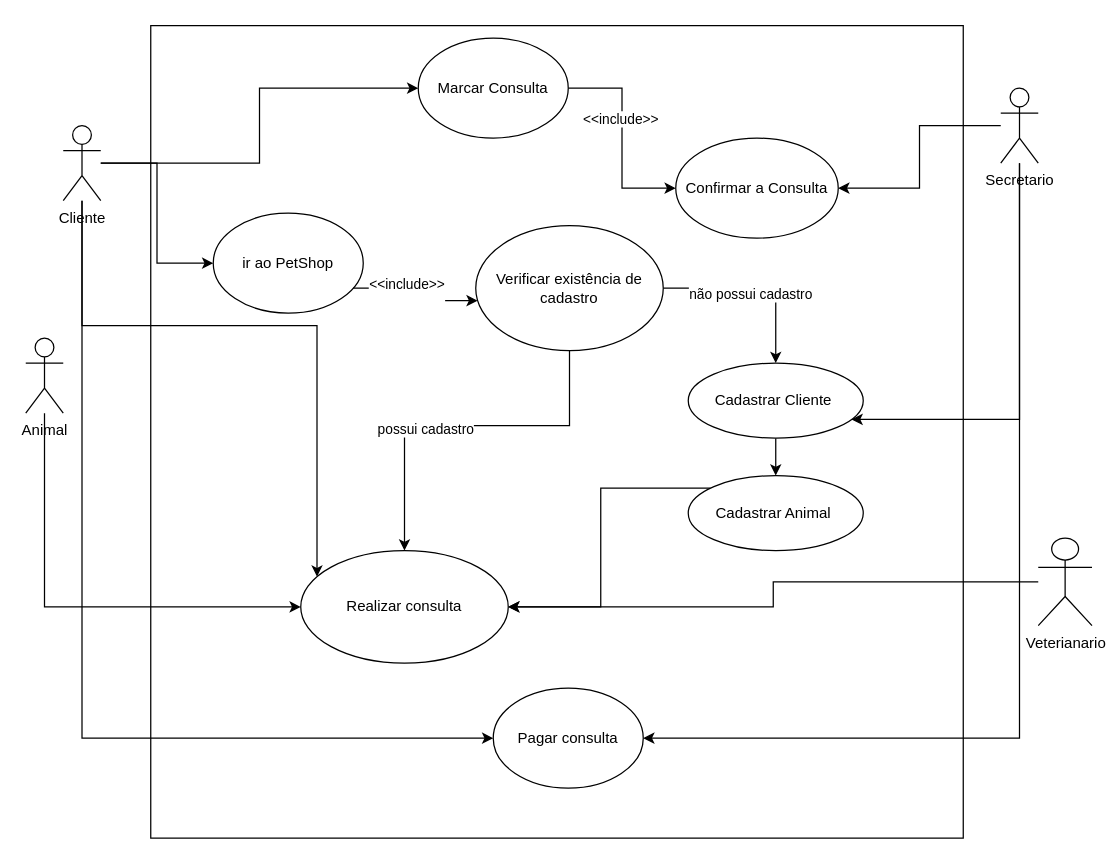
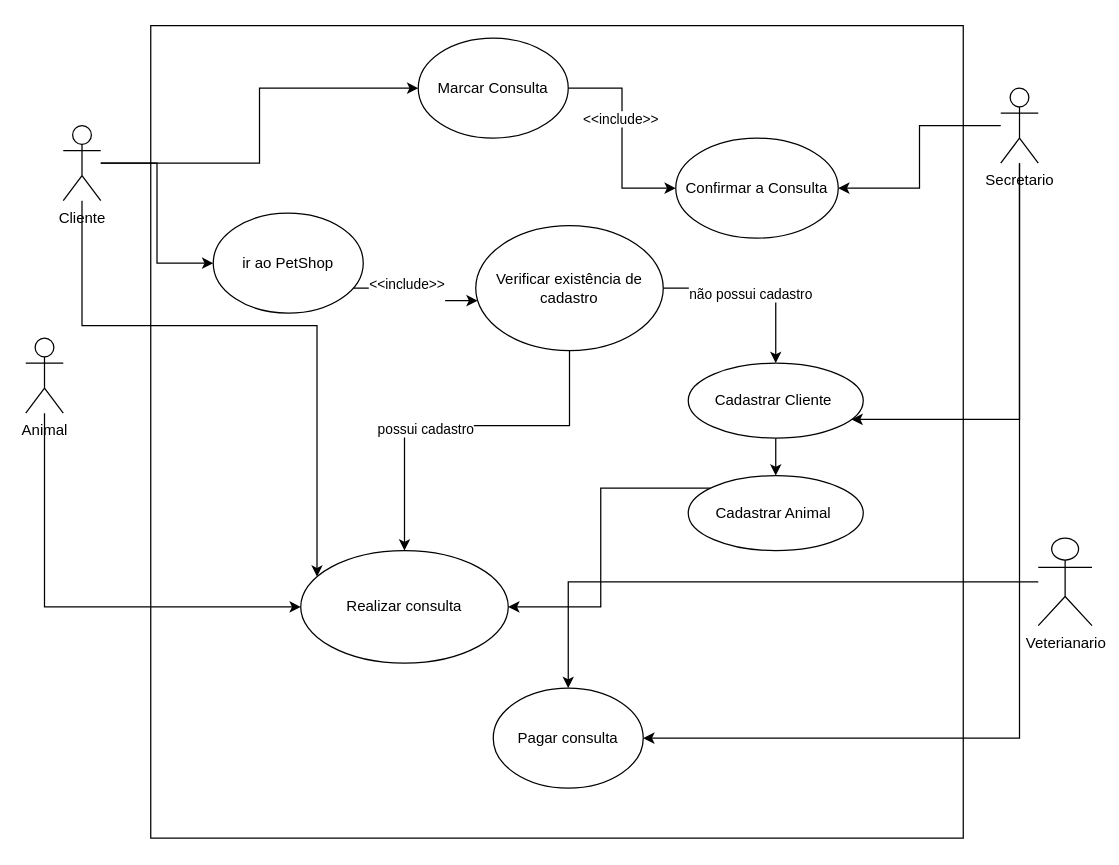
edge "Veterianario" -> "Realizar consulta": now "Veterianario" -> "Pagar consulta"
edge "Cliente" -> "Pagar consulta": removed
